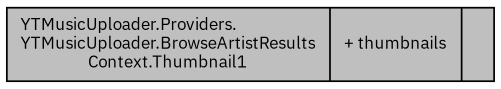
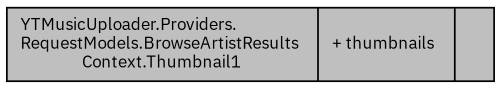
node "YTMusicUploader.Providers.": text "YTMusicUploader.BrowseArtistResults" -> "RequestModels.BrowseArtistResults"
